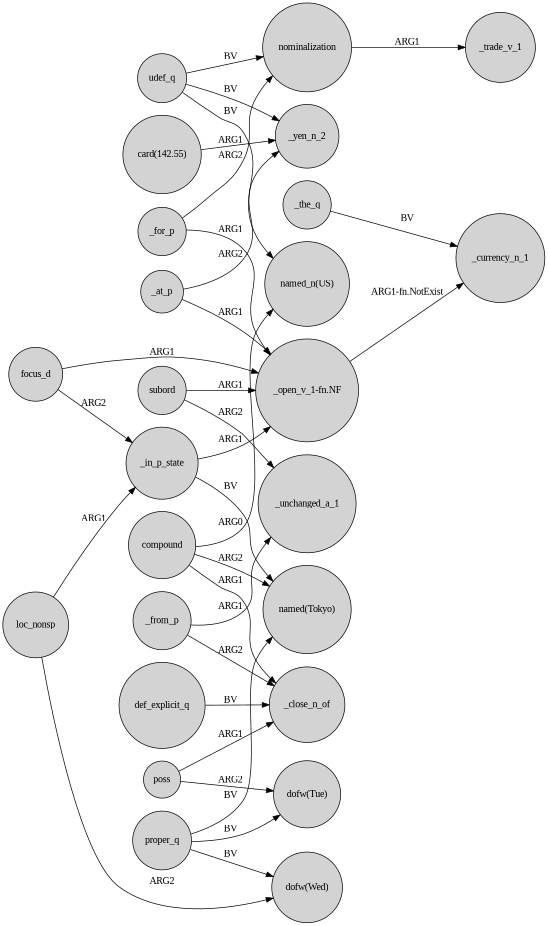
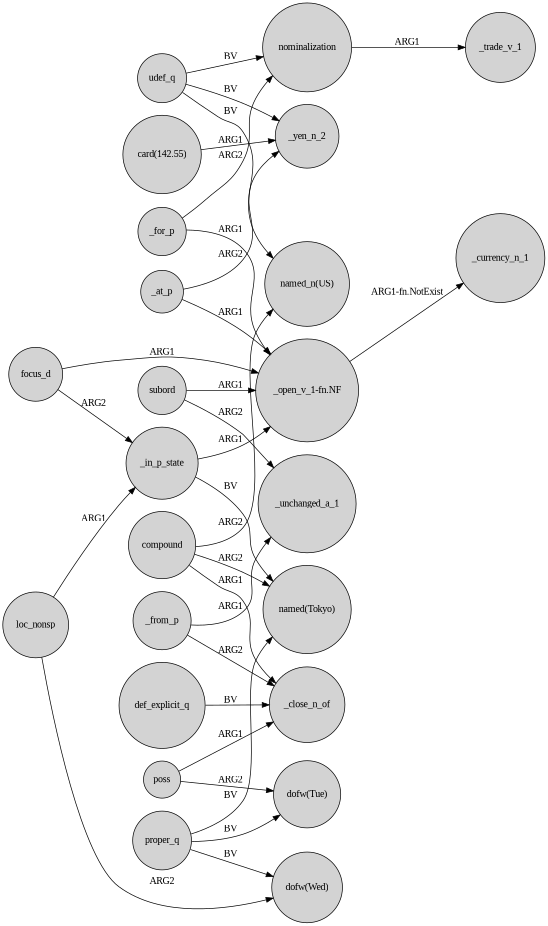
node "_the_q": removed
edge "compound" -> "named_n(US)": label "ARG0" -> "ARG2"
